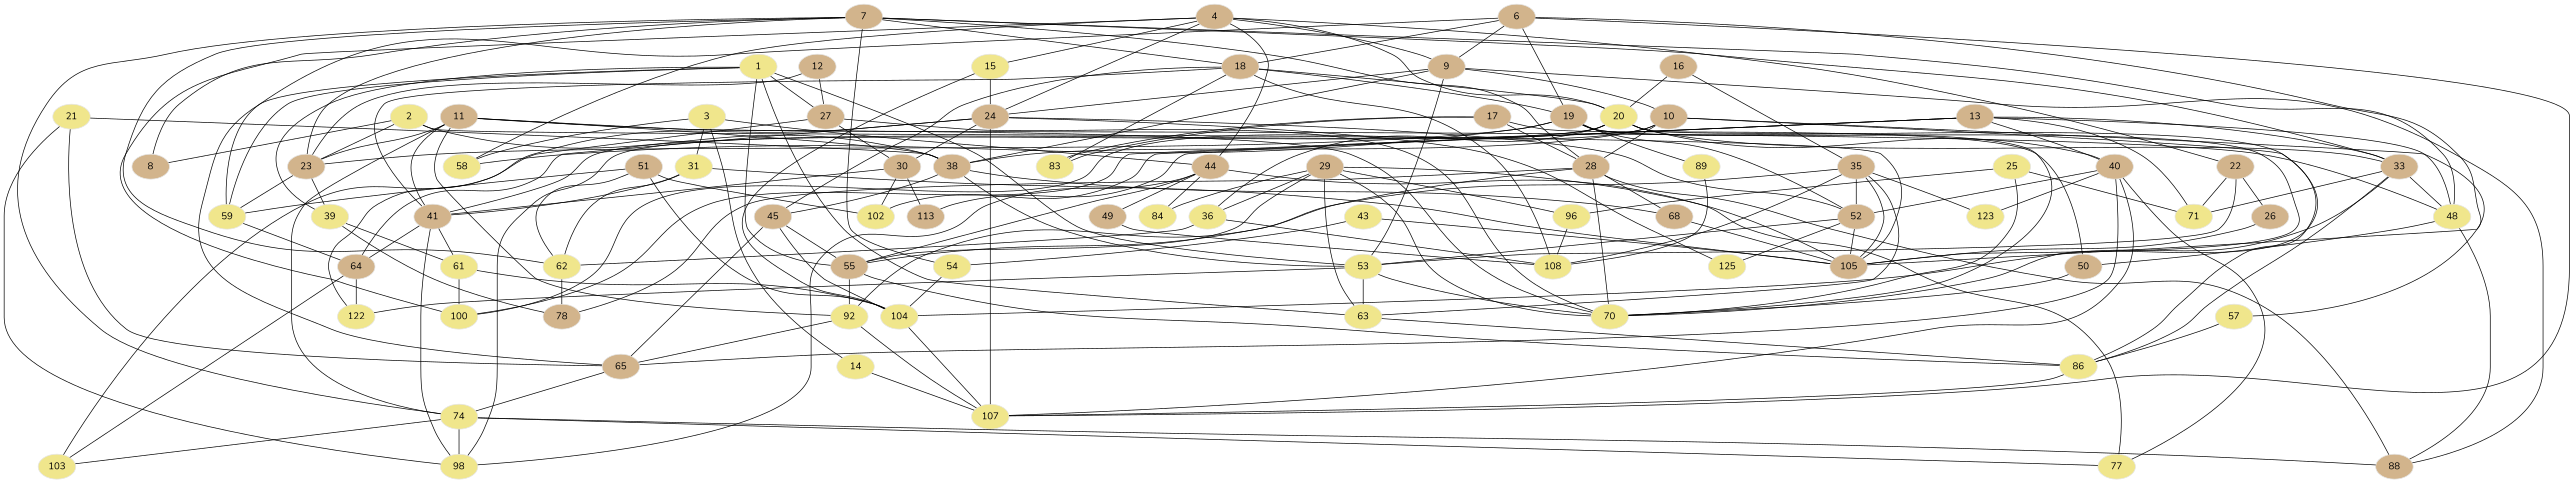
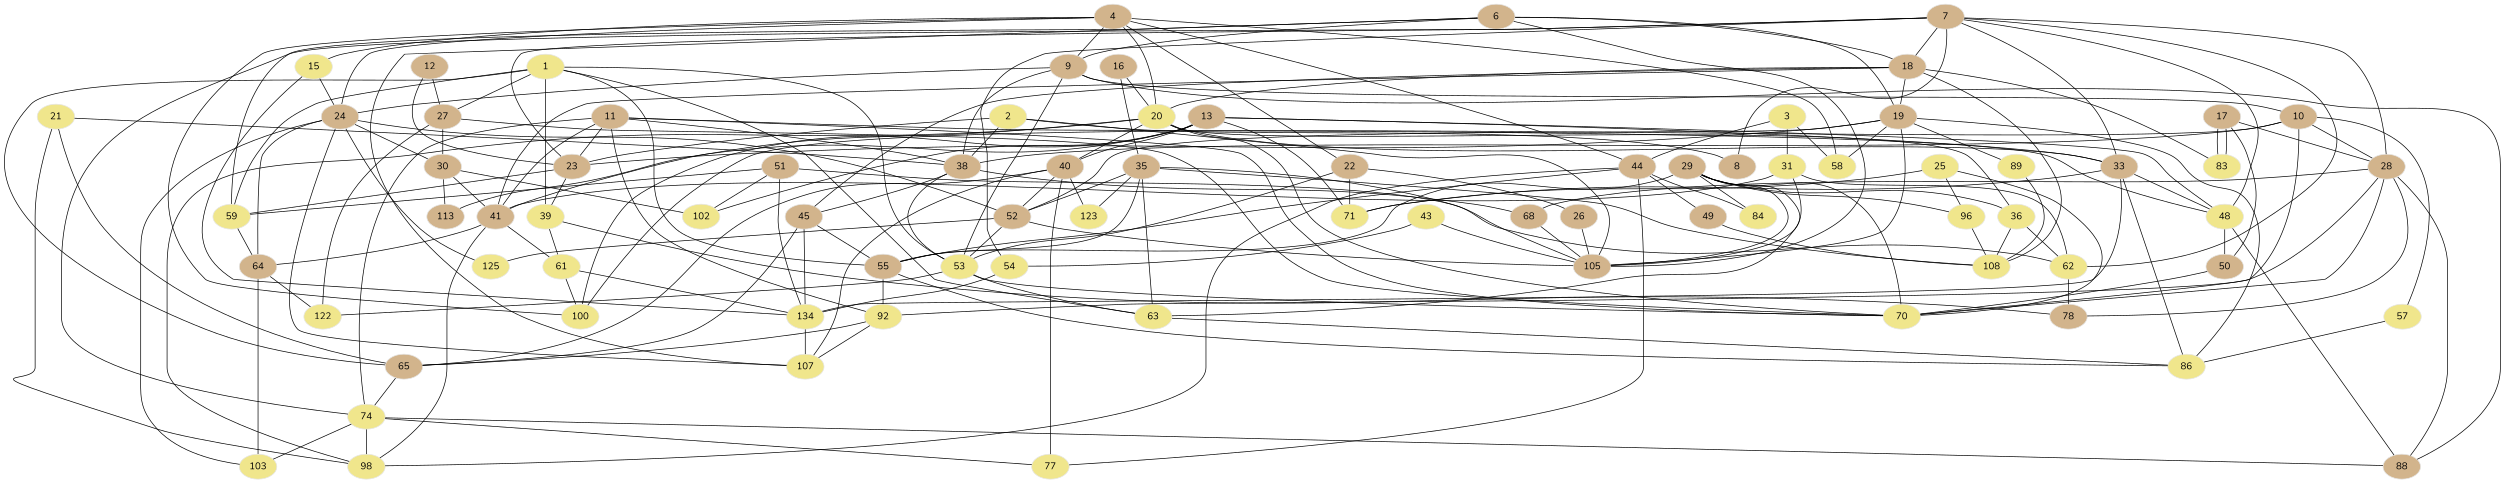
node "104": label "104" -> "134"
node "14": removed
edge "86" -- "107": removed
